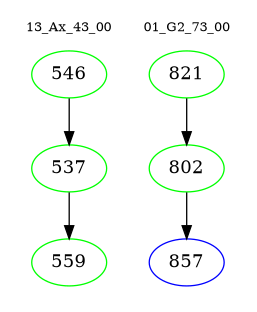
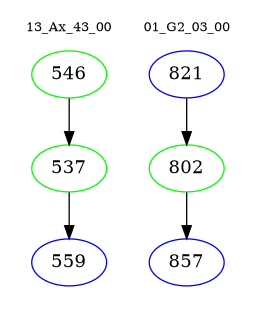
cluster "01_G2_73_00": label "01_G2_73_00" -> "01_G2_03_00"
node "821": color green -> blue
node "559": color green -> blue
